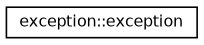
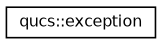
node "exception::exception": label "exception::exception" -> "qucs::exception"
